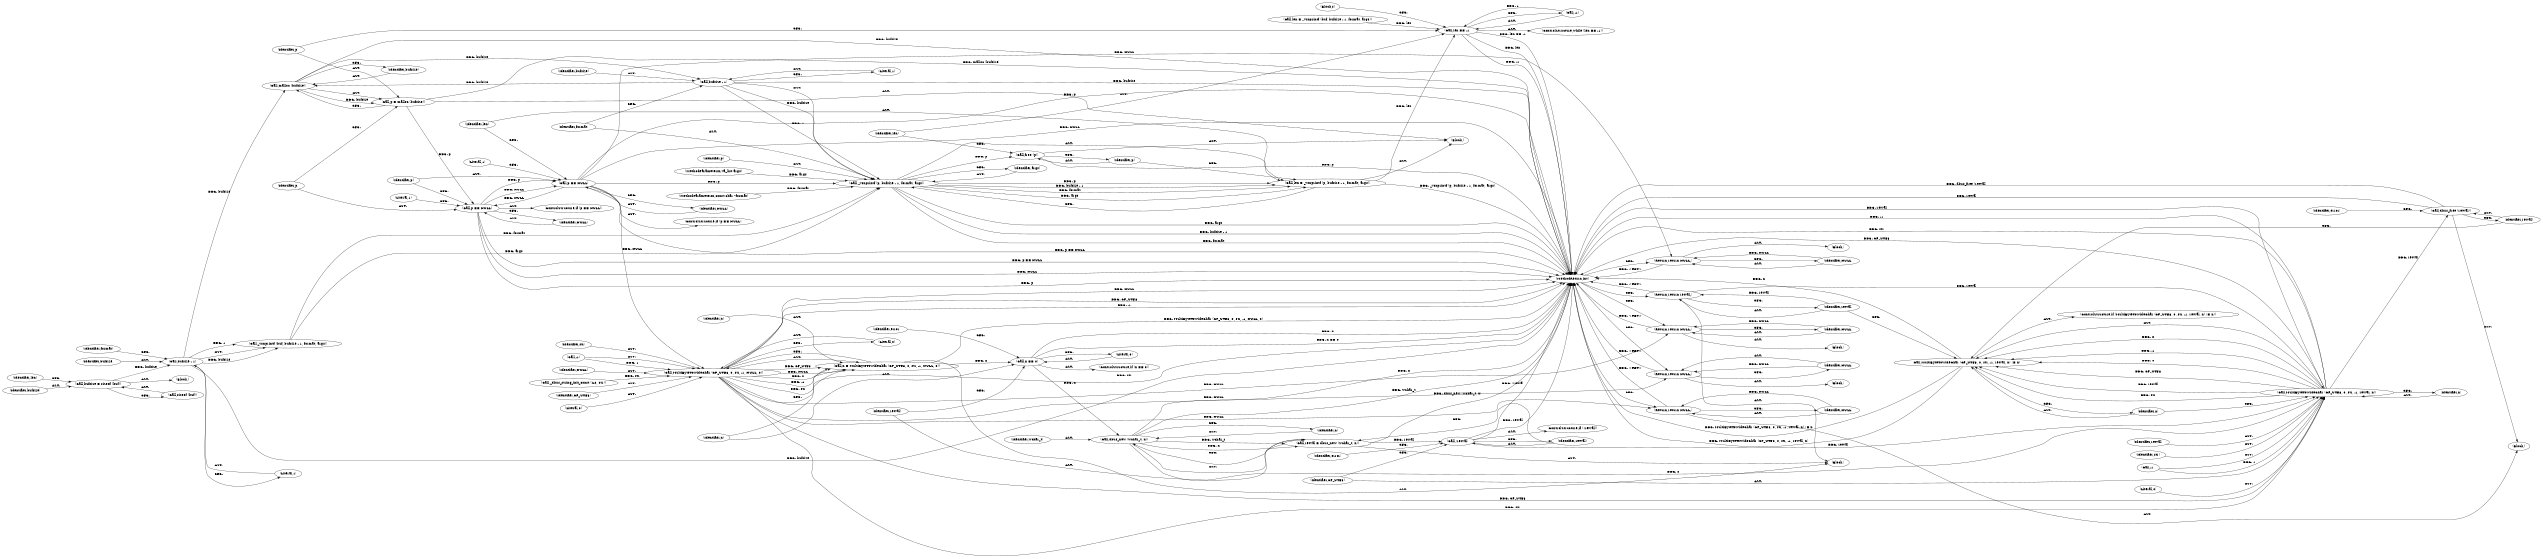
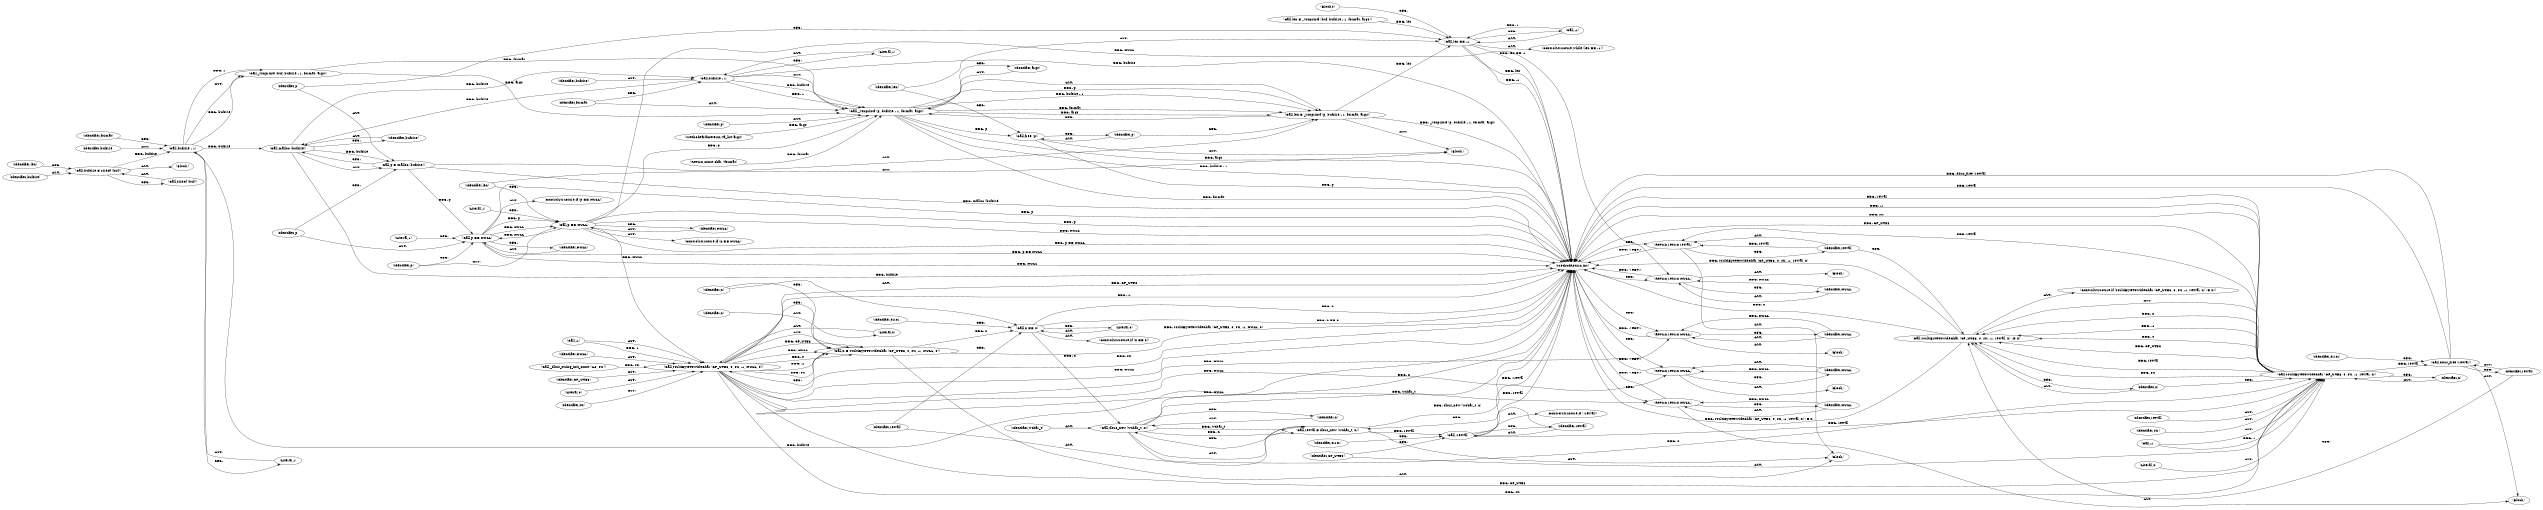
node "(MethodParameterIn,const char *format)": label "(MethodParameterIn,const char *format)" -> "(Return,const char *format)"
edge "(Return,return retval;)" -> "(Call,MultiByteToWideChar (CP_UTF8, 0, str, -1, retval, n))": reversed
